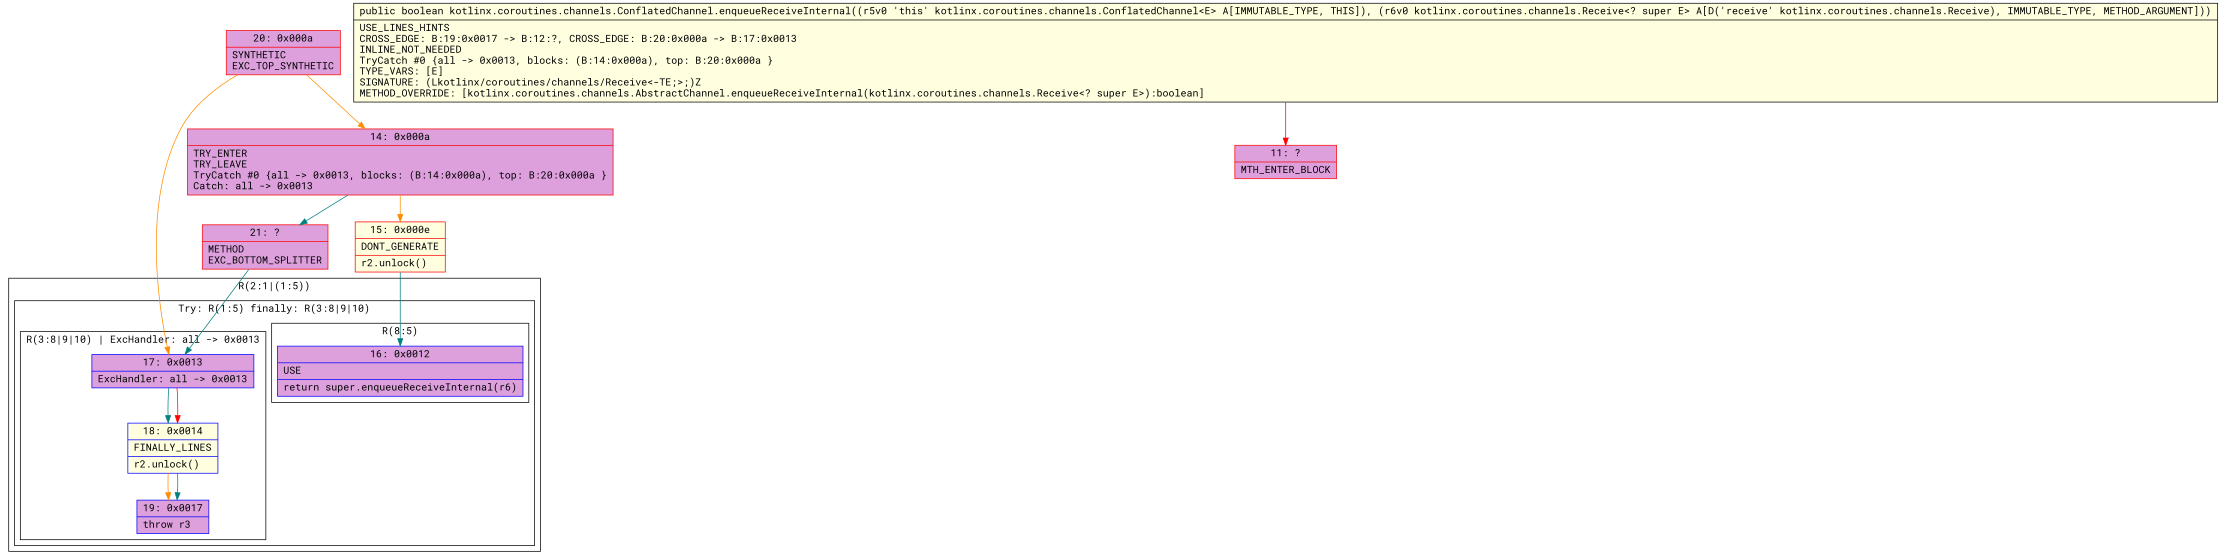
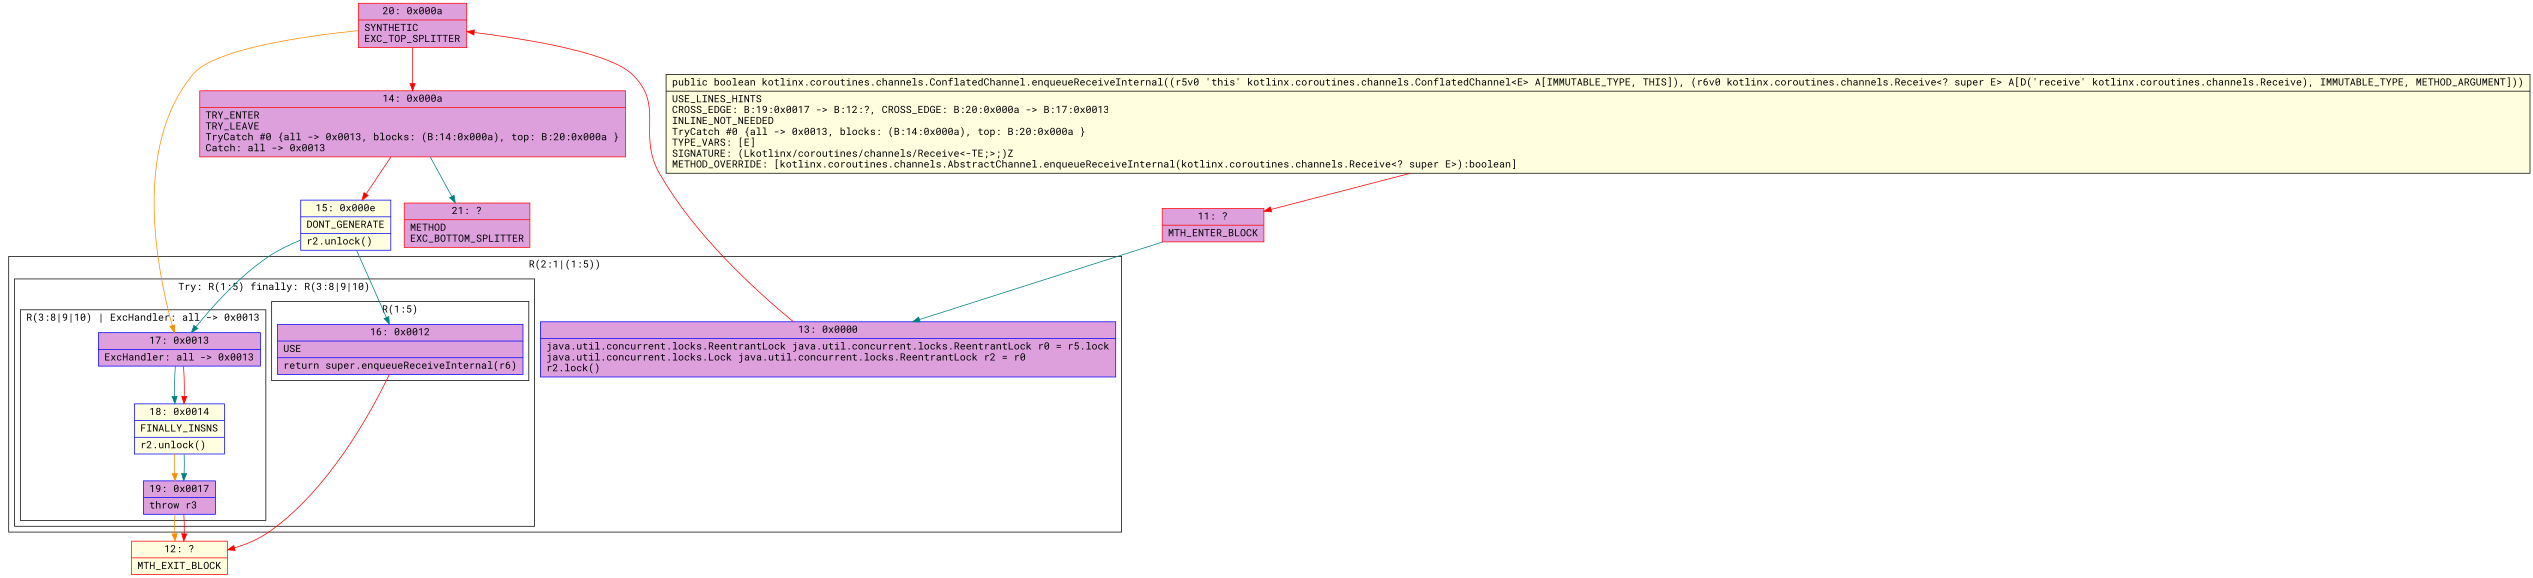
node "20: 0x000a": text "EXC_TOP_SYNTHETIC" -> "EXC_TOP_SPLITTER"
edge "20: 0x000a" -> "14: 0x000a": color darkorange -> red
edge "14: 0x000a" -> "15: 0x000e": color darkorange -> red
node "15: 0x000e": color red -> blue
edge "21: ?" -> "17: 0x0013": now "15: 0x000e" -> "17: 0x0013"
cluster "R(8:5)": label "R(8:5)" -> "R(1:5)"
node "13: 0x0000": added
node "18: 0x0014": text "FINALLY_LINES" -> "FINALLY_INSNS"
node "12: ?": added
